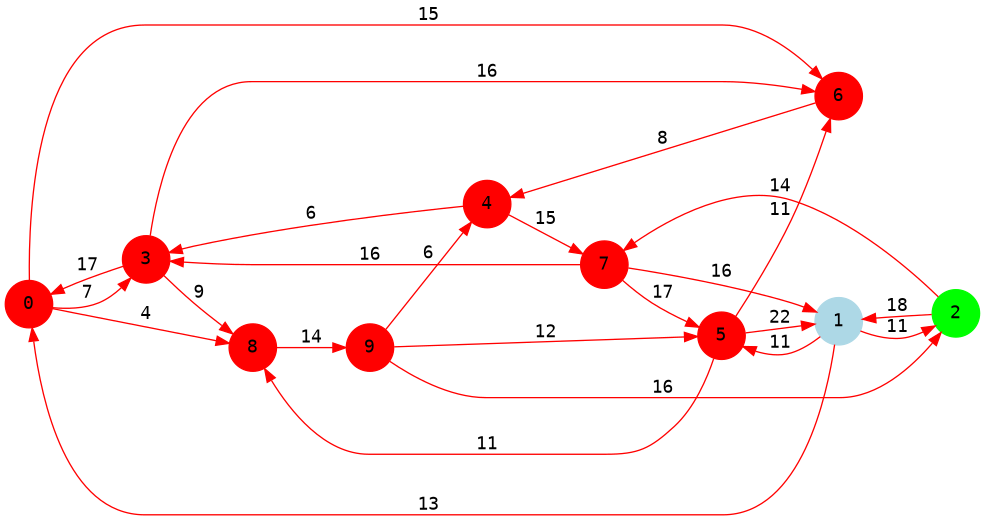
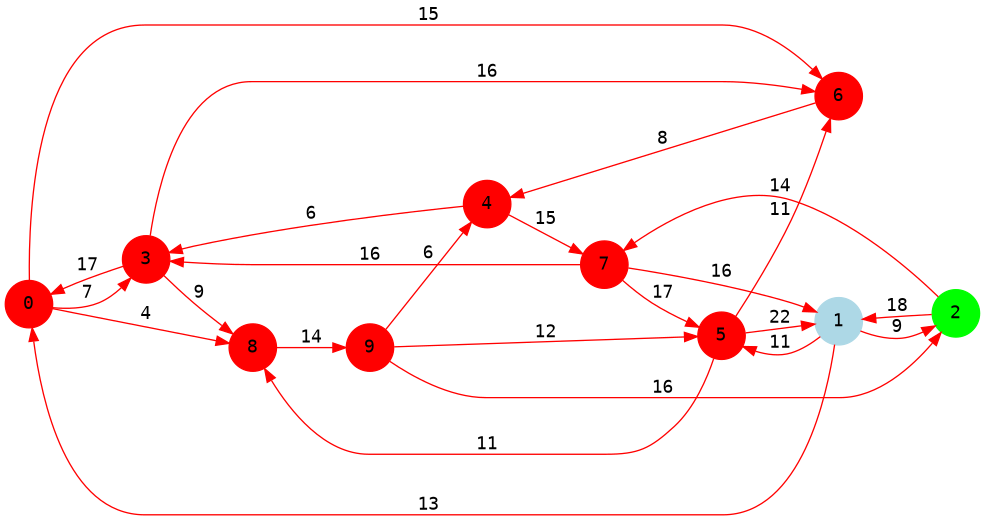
edge "1" -> "2": label "11" -> "9"
